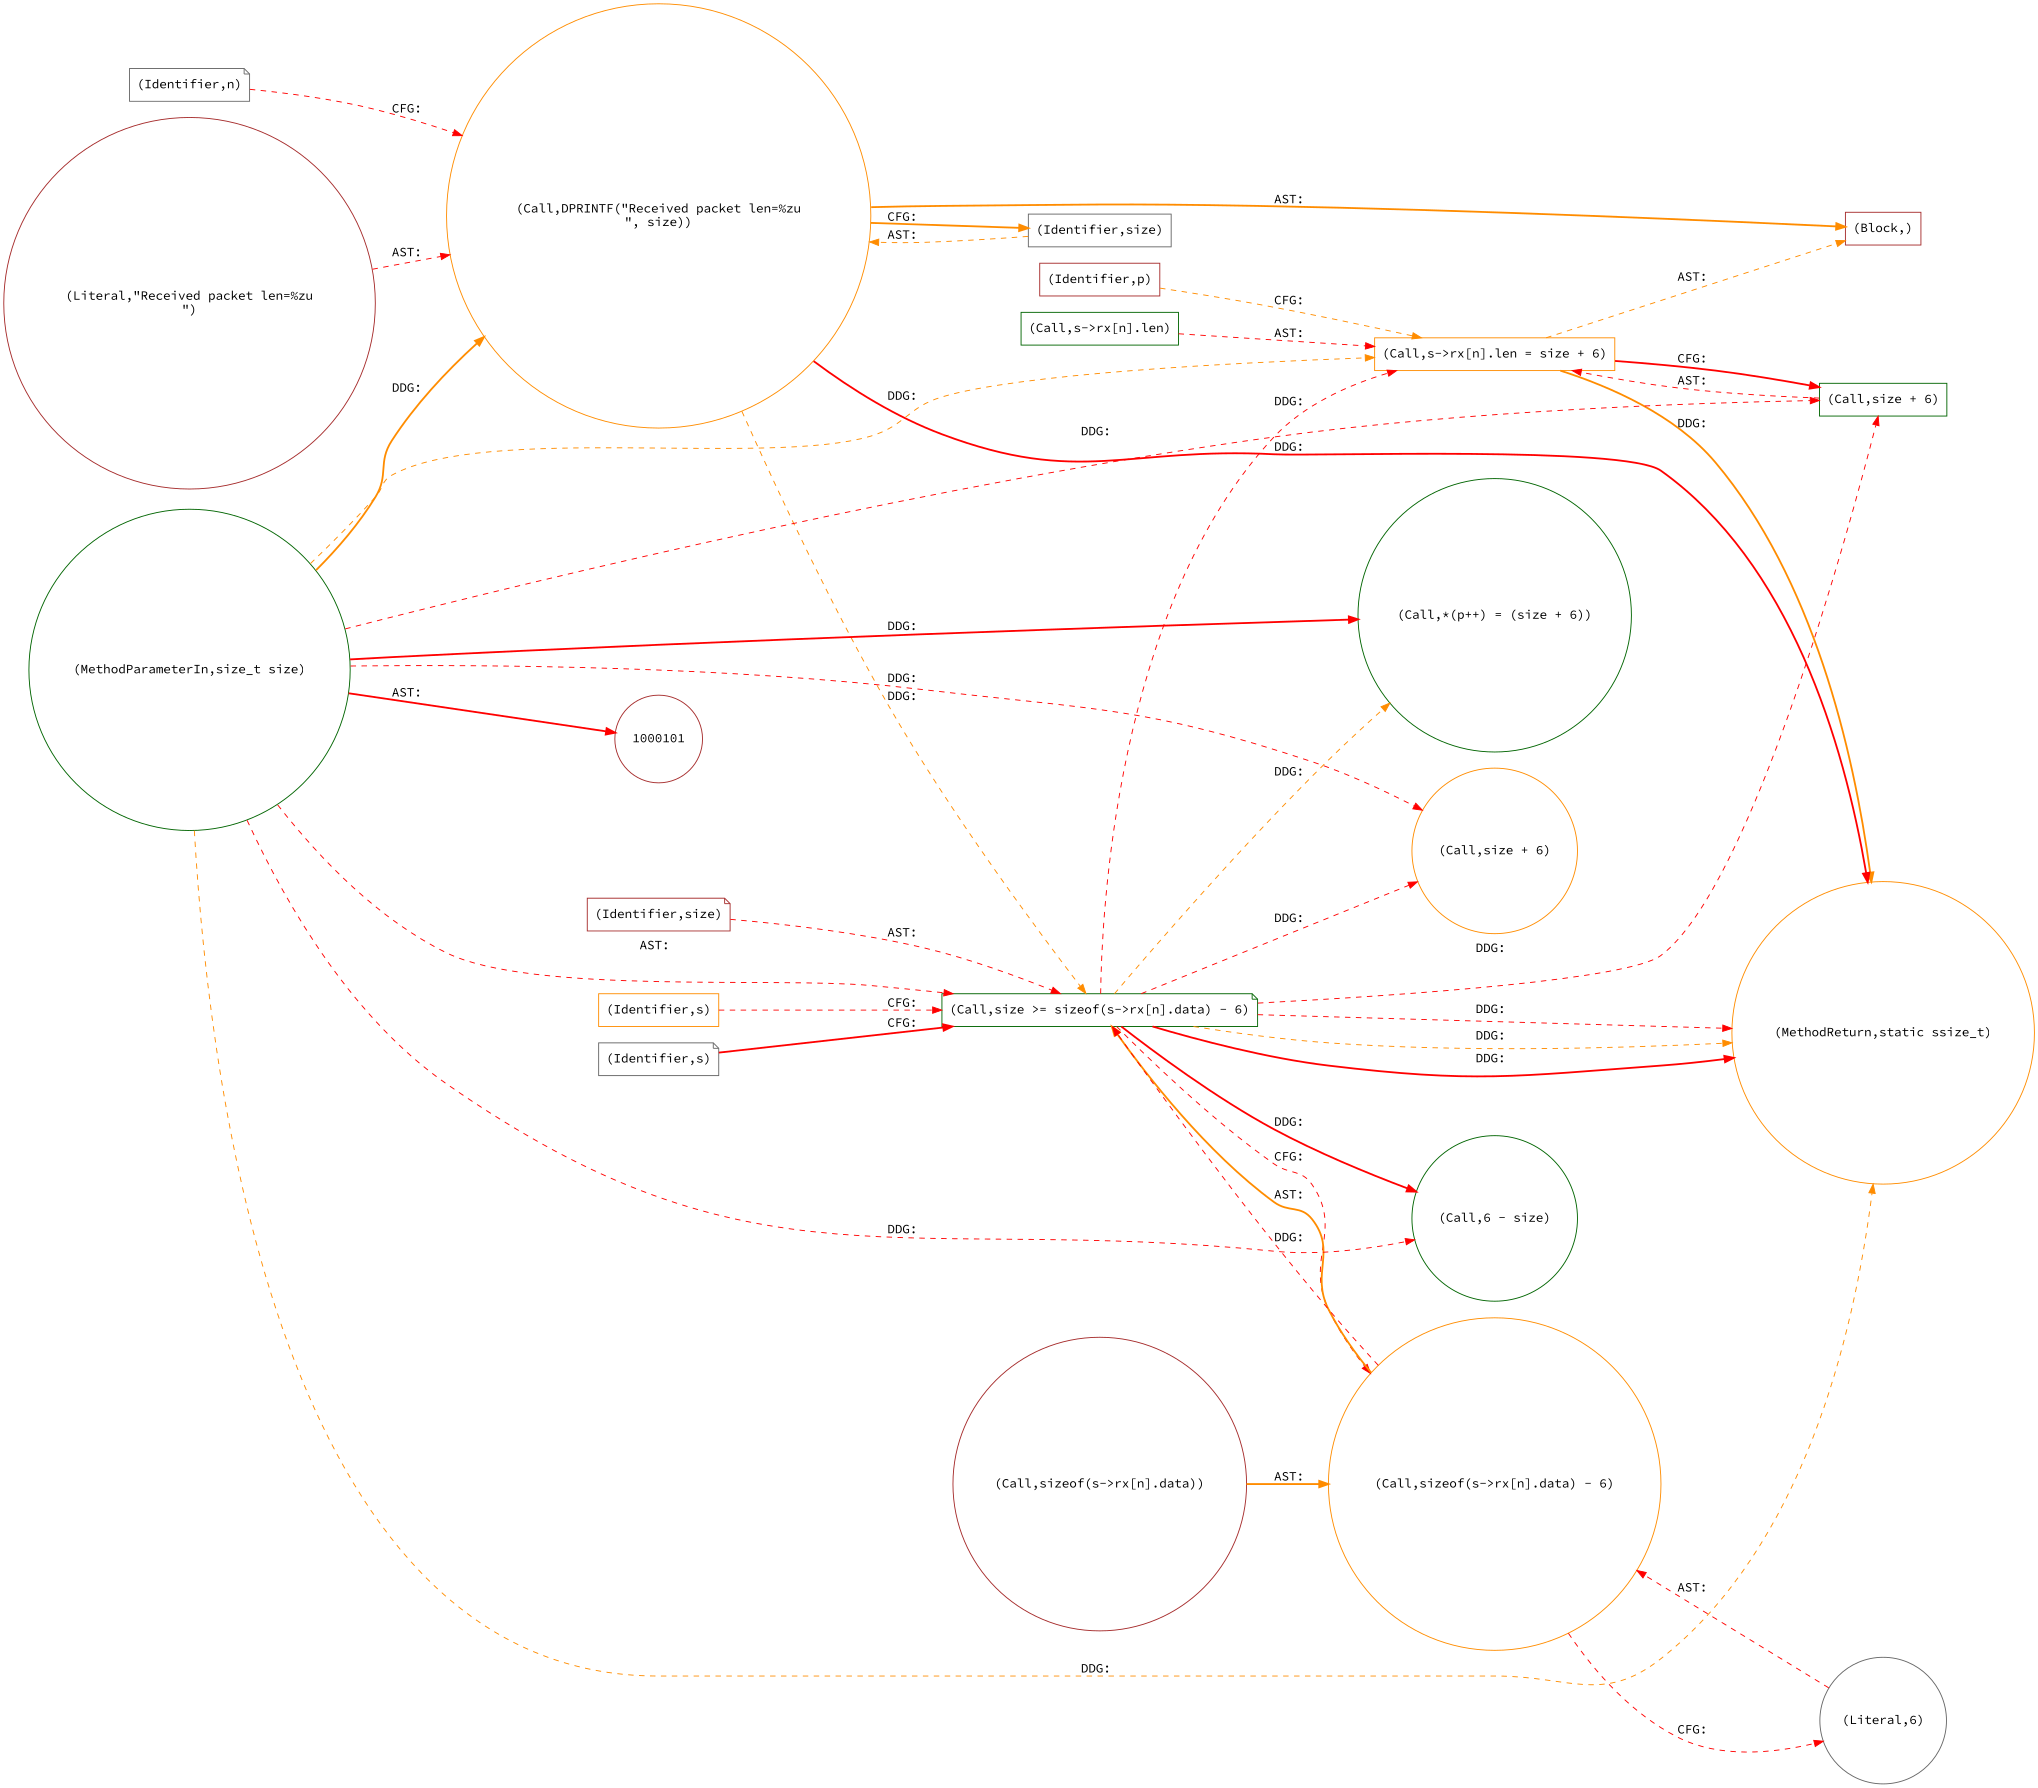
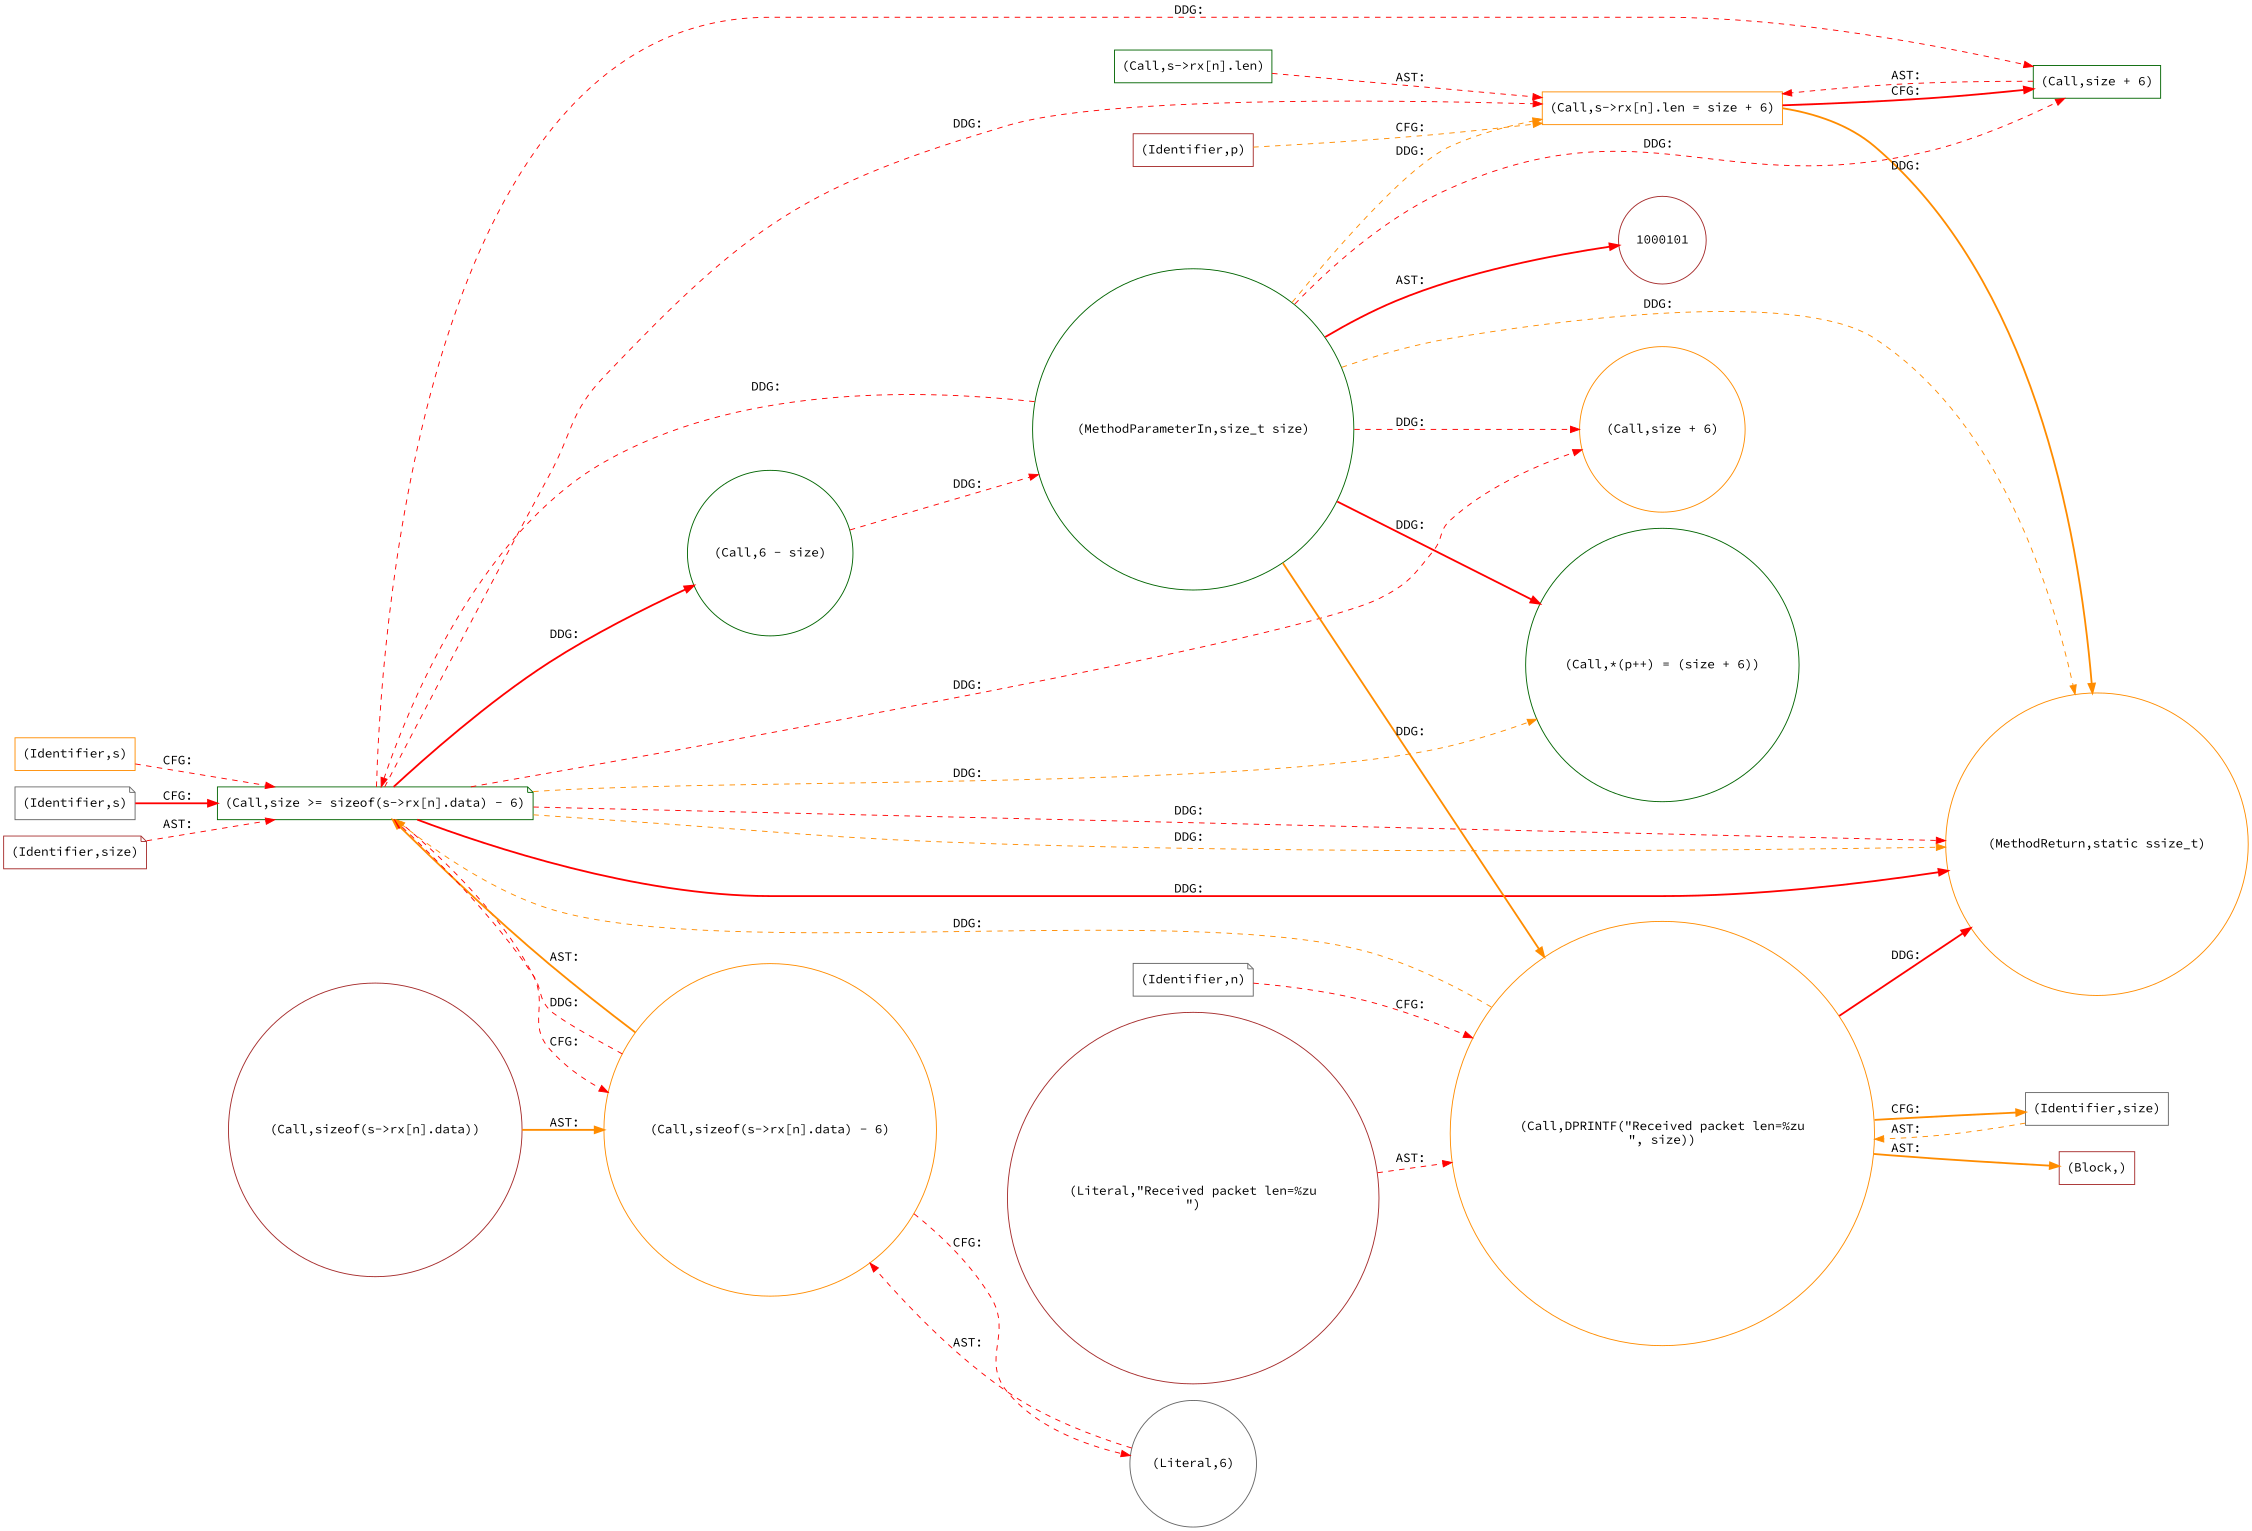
edge "(Call,s->rx[n].len = size + 6)" -> "(Block,)": removed, label "AST:"
edge "(MethodParameterIn,size_t size)" -> "(Call,size >= sizeof(s->rx[n].data) - 6)": label "AST: " -> "DDG: "
edge "(MethodParameterIn,size_t size)" -> "(Call,6 - size)": reversed
